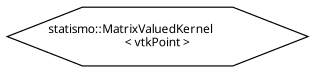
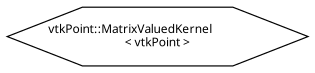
node "statismo::MatrixValuedKernel < vtkPoint >": label "statismo::MatrixValuedKernel < vtkPoint >" -> "vtkPoint::MatrixValuedKernel < vtkPoint >"
